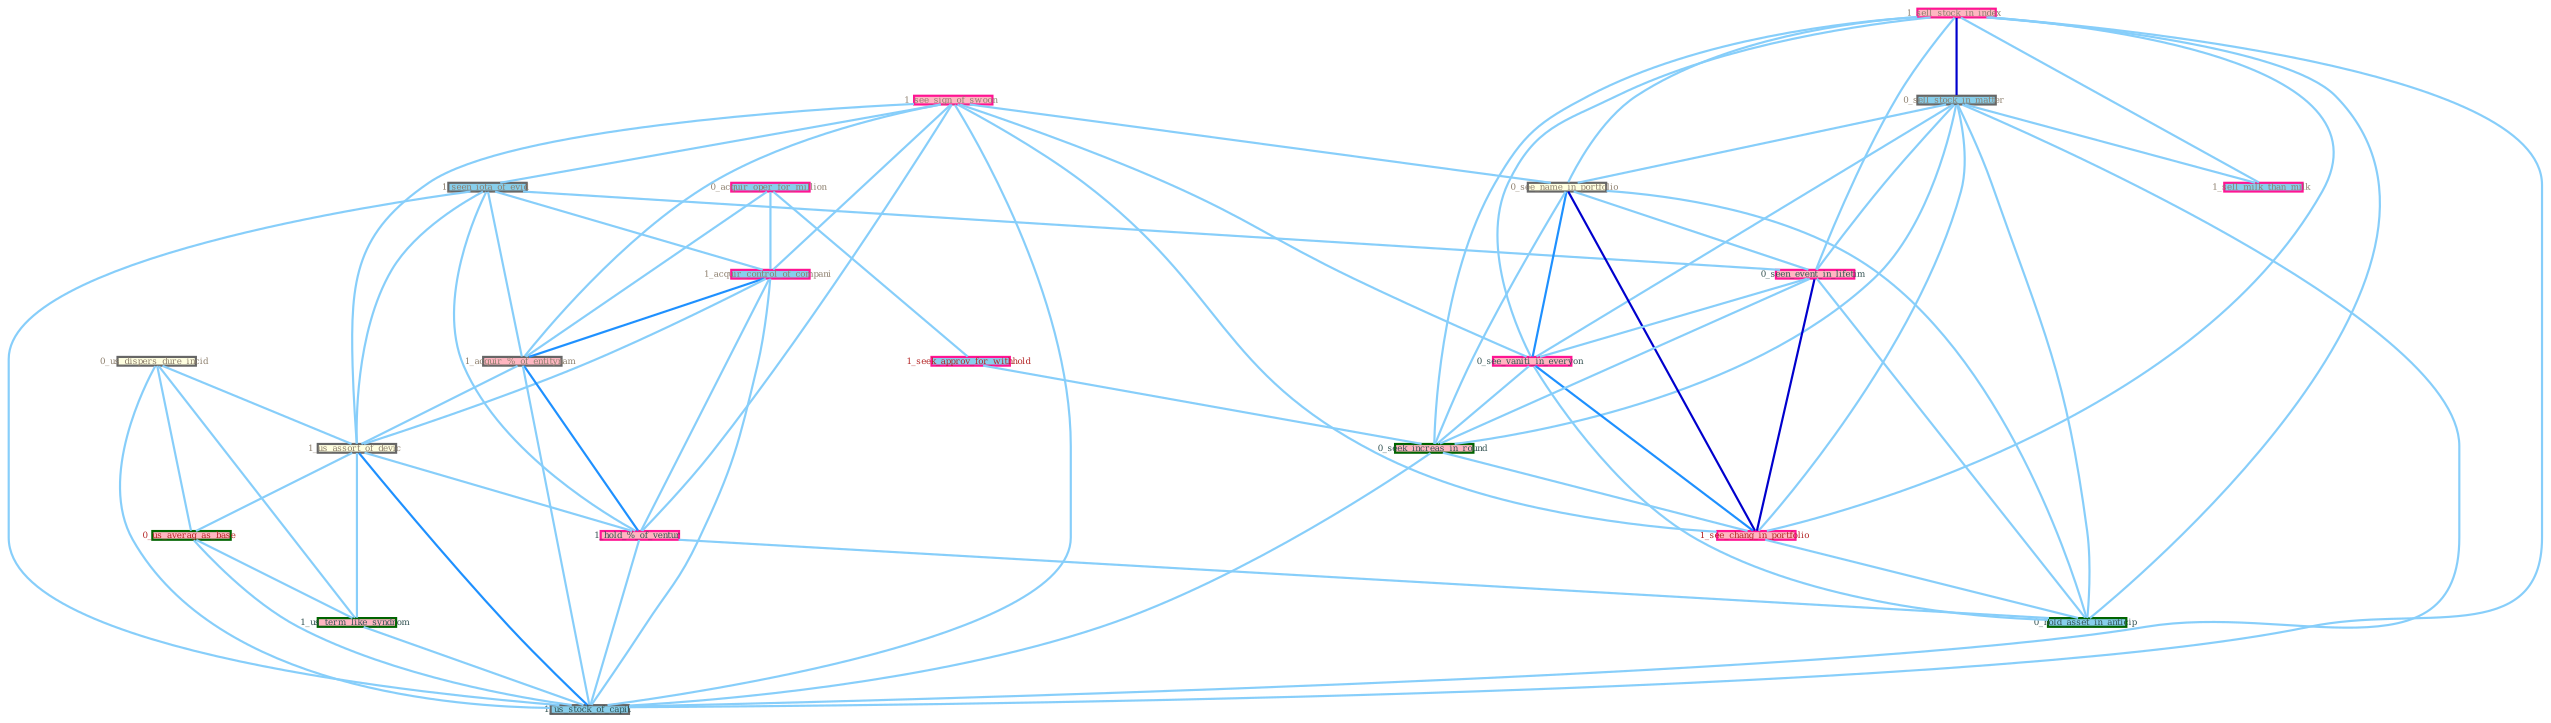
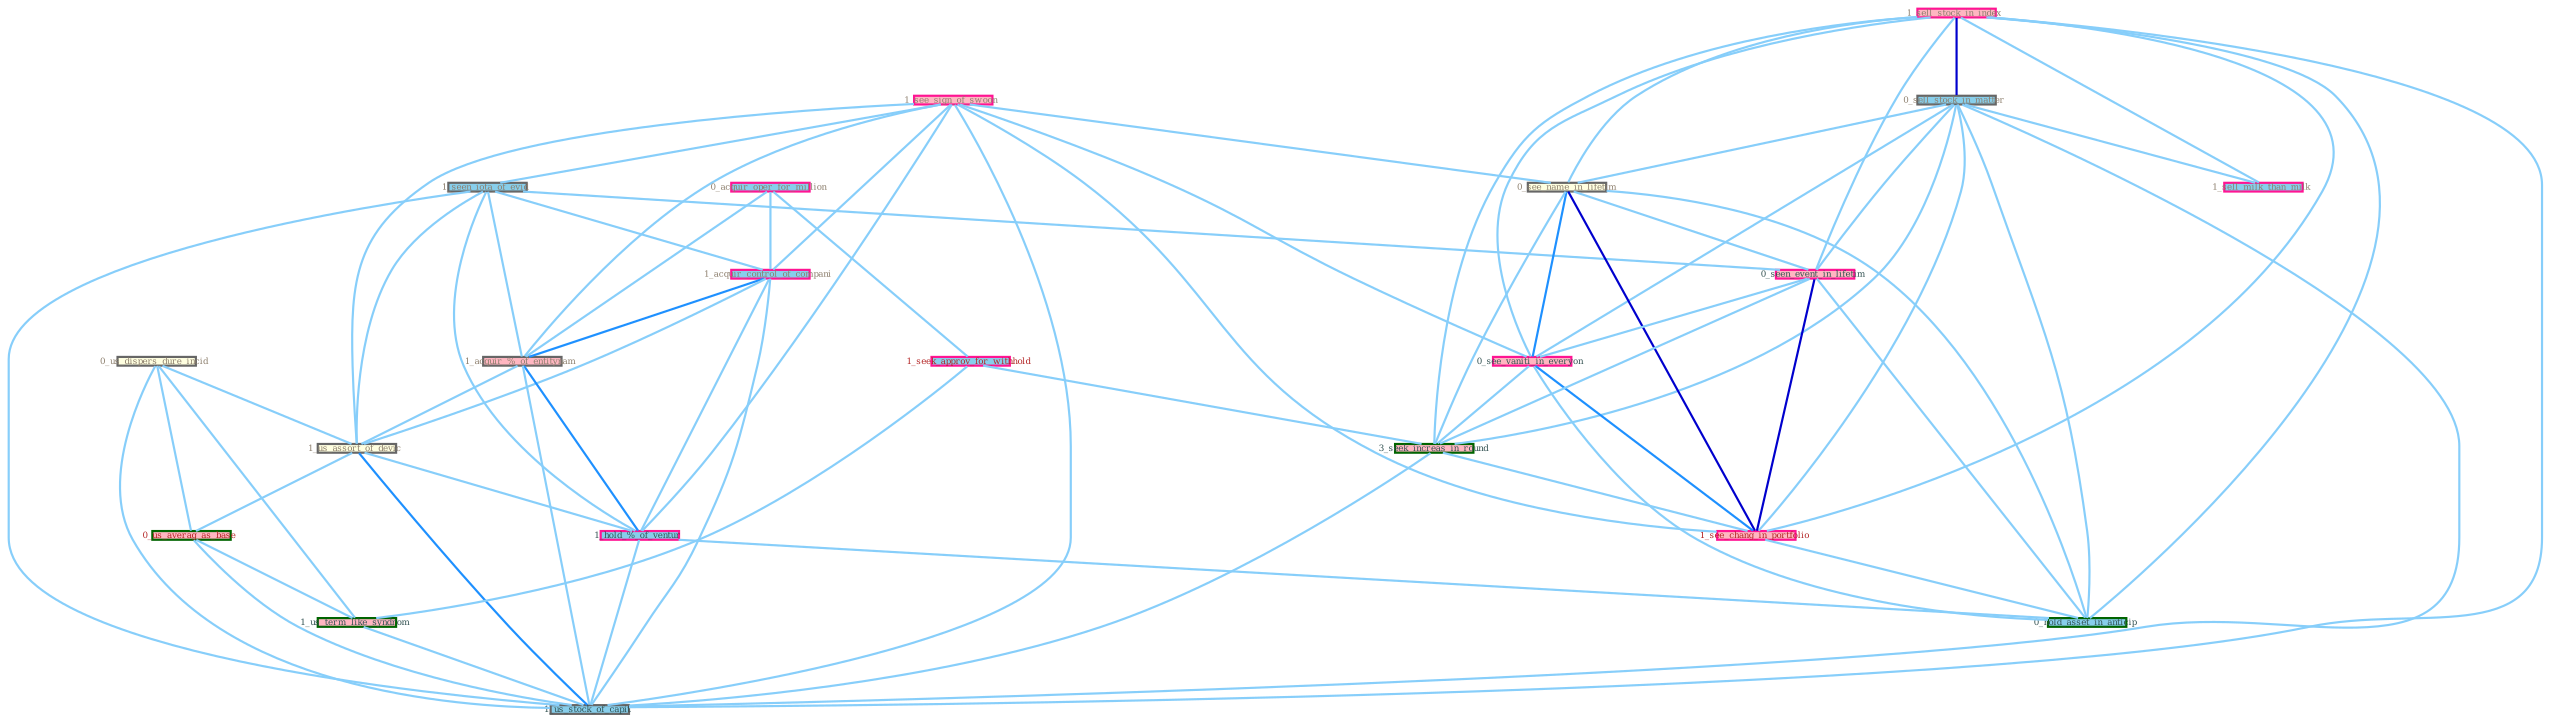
node "0_see_name_in_portfolio": label "0_see_name_in_portfolio" -> "0_see_name_in_lifetim"
node "0_seek_increas_in_round": label "0_seek_increas_in_round" -> "3_seek_increas_in_round"
edge "1_us_assort_of_devic" -- "1_us_term_like_syndrom": now "1_seek_approv_for_withhold" -- "1_us_term_like_syndrom"
node "1_hold_%_of_ventur": fillcolor lightpink -> skyblue
